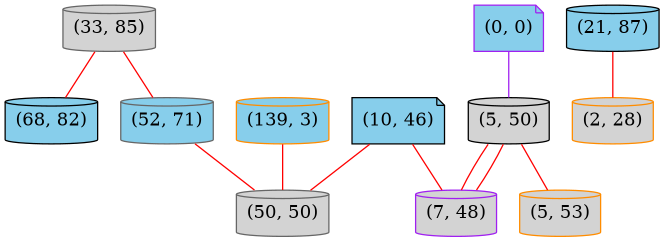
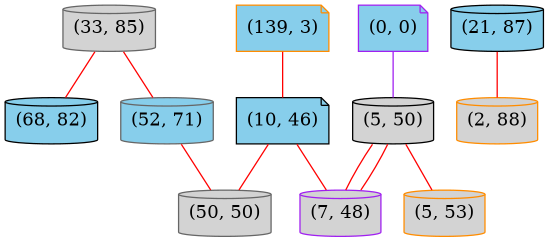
node "(139, 3)": shape cylinder -> note
node "(2, 28)": label "(2, 28)" -> "(2, 88)"
edge "(139, 3)" -- "(50, 50)": now "(139, 3)" -- "(10, 46)"
